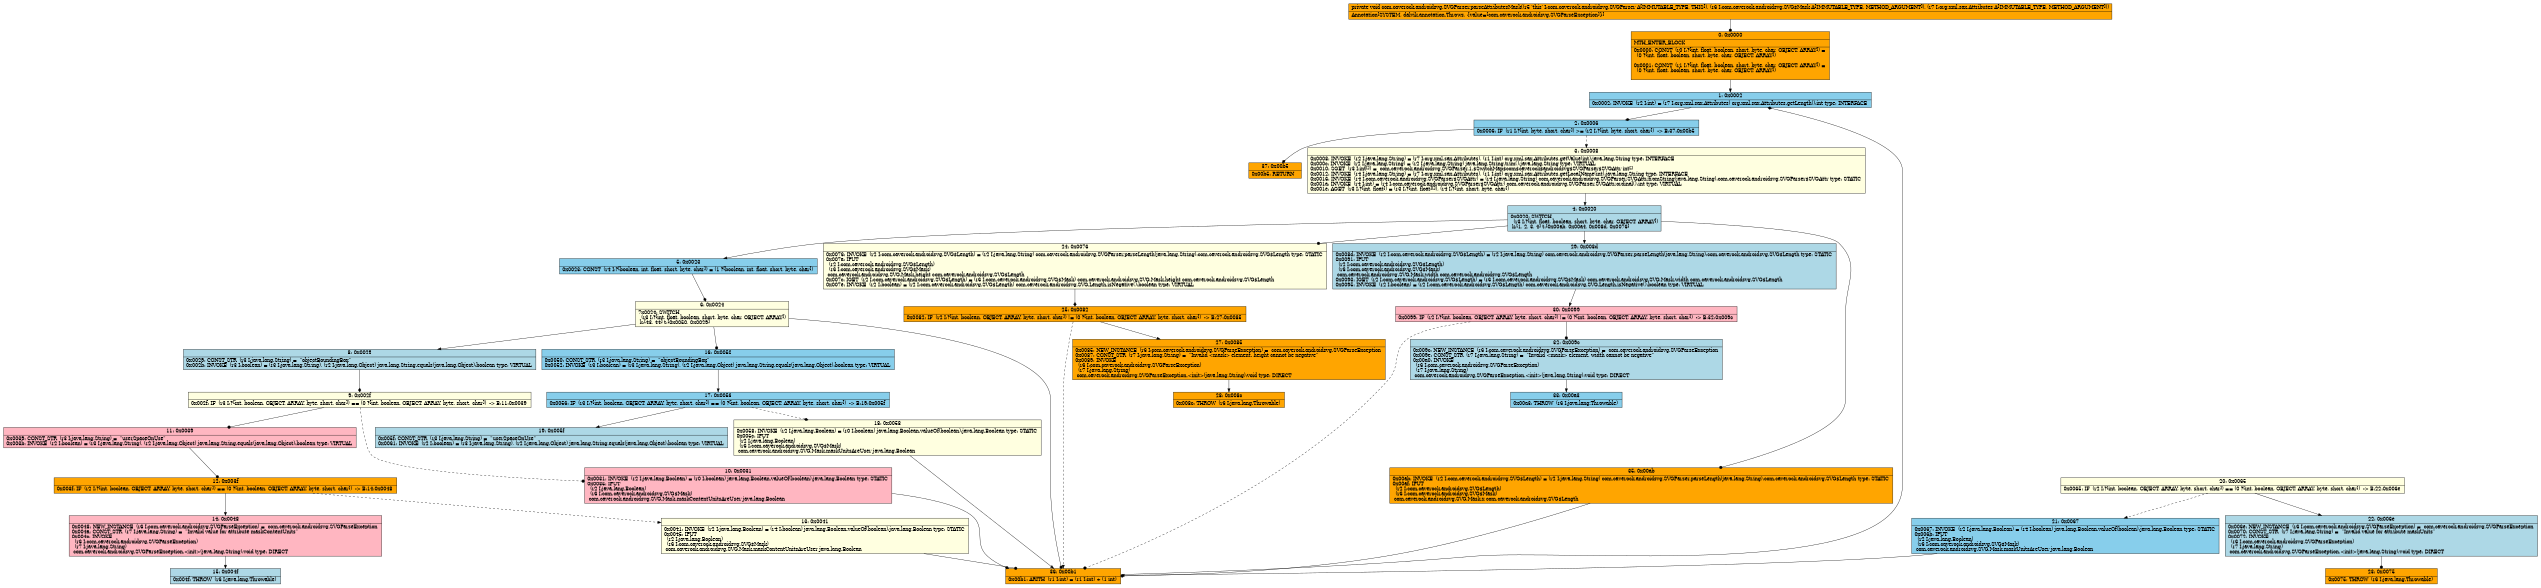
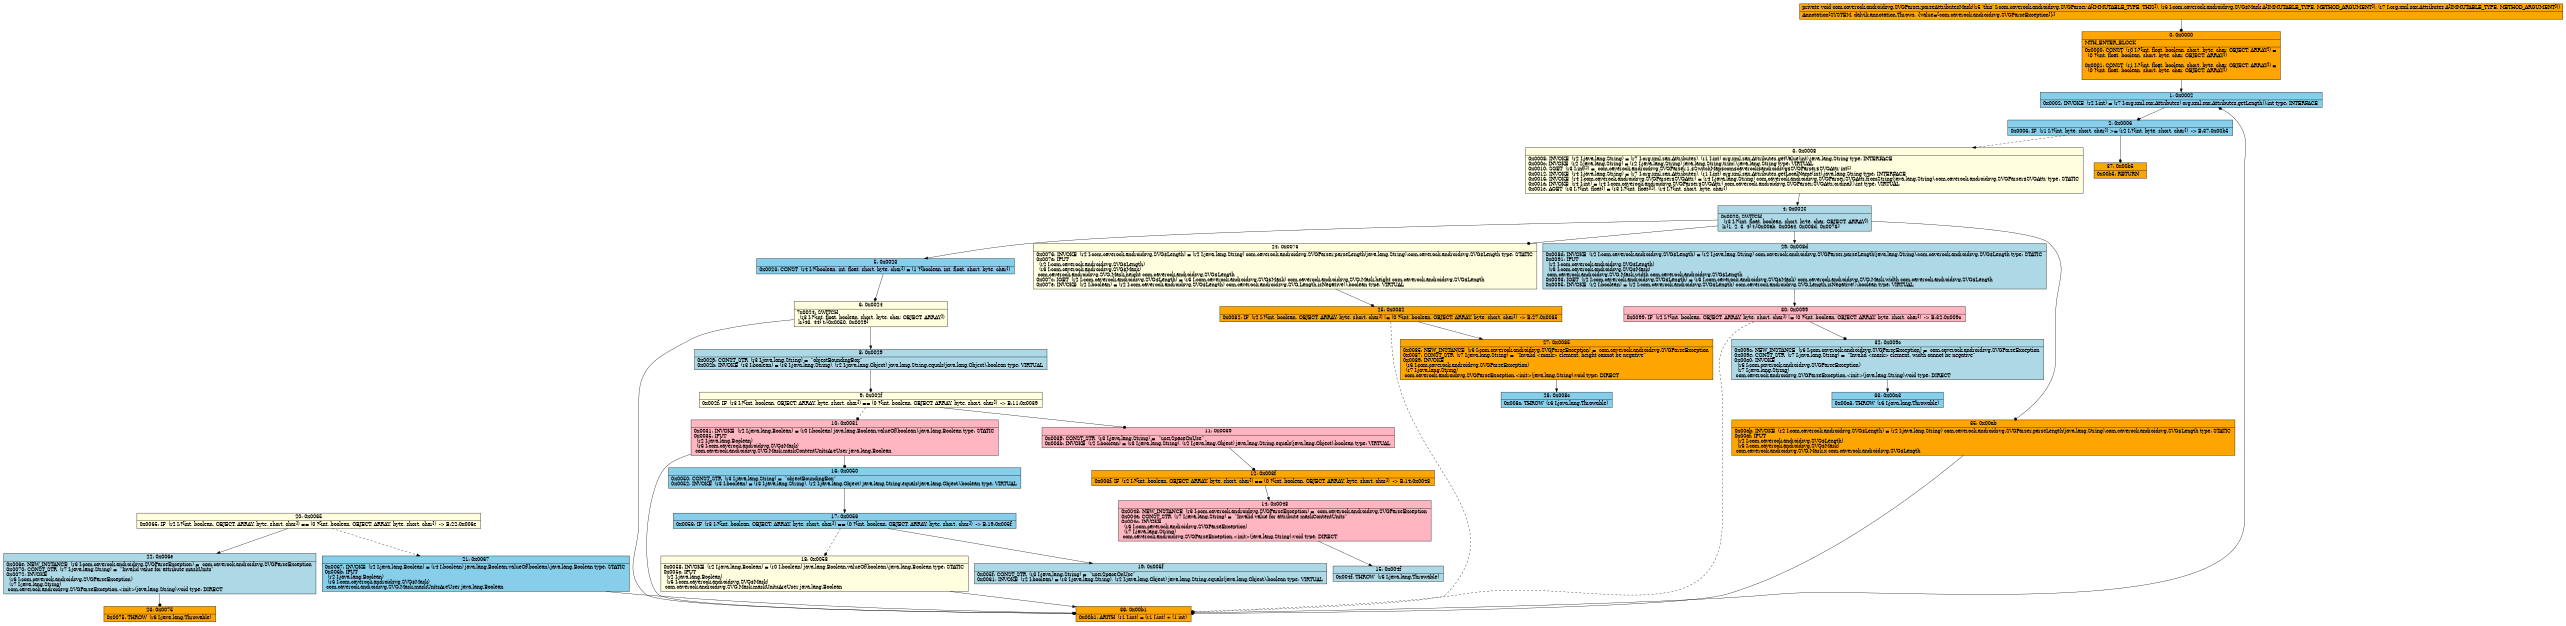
edge "6: 0x0024" -> "16: 0x0050": now "10: 0x0031" -> "16: 0x0050"
node "28: 0x008c": fillcolor orange -> skyblue
node "13: 0x0041": removed
